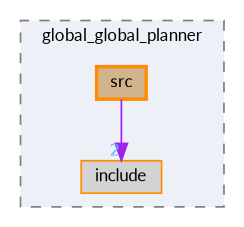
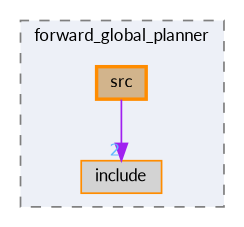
cluster "global_global_planner": label "global_global_planner" -> "forward_global_planner"
